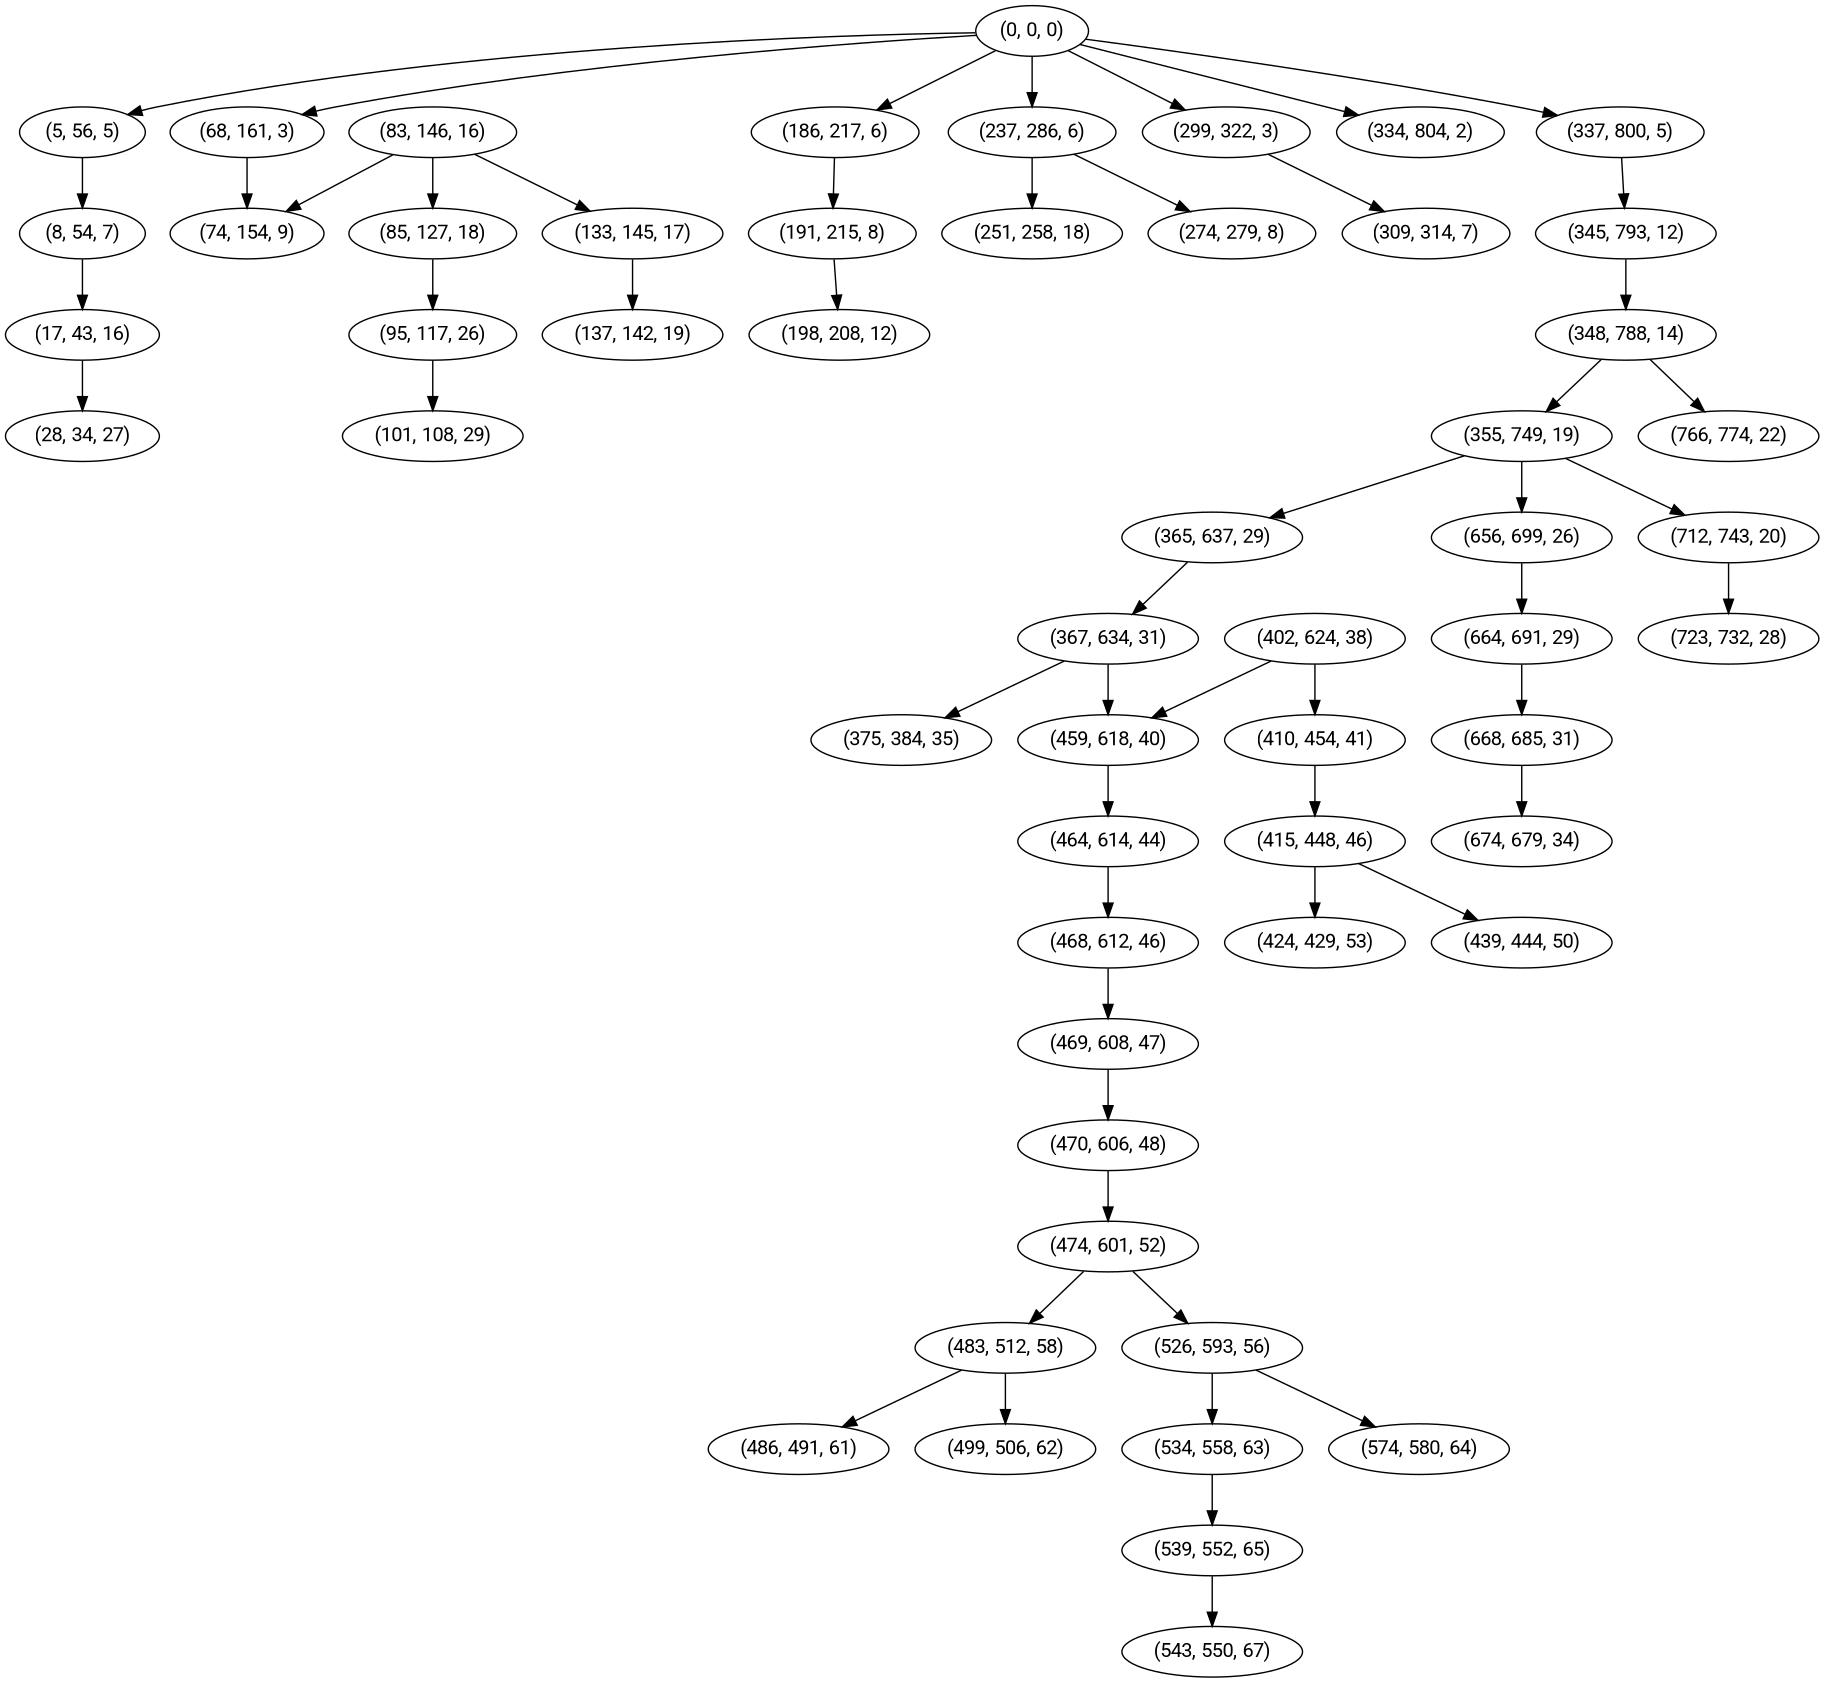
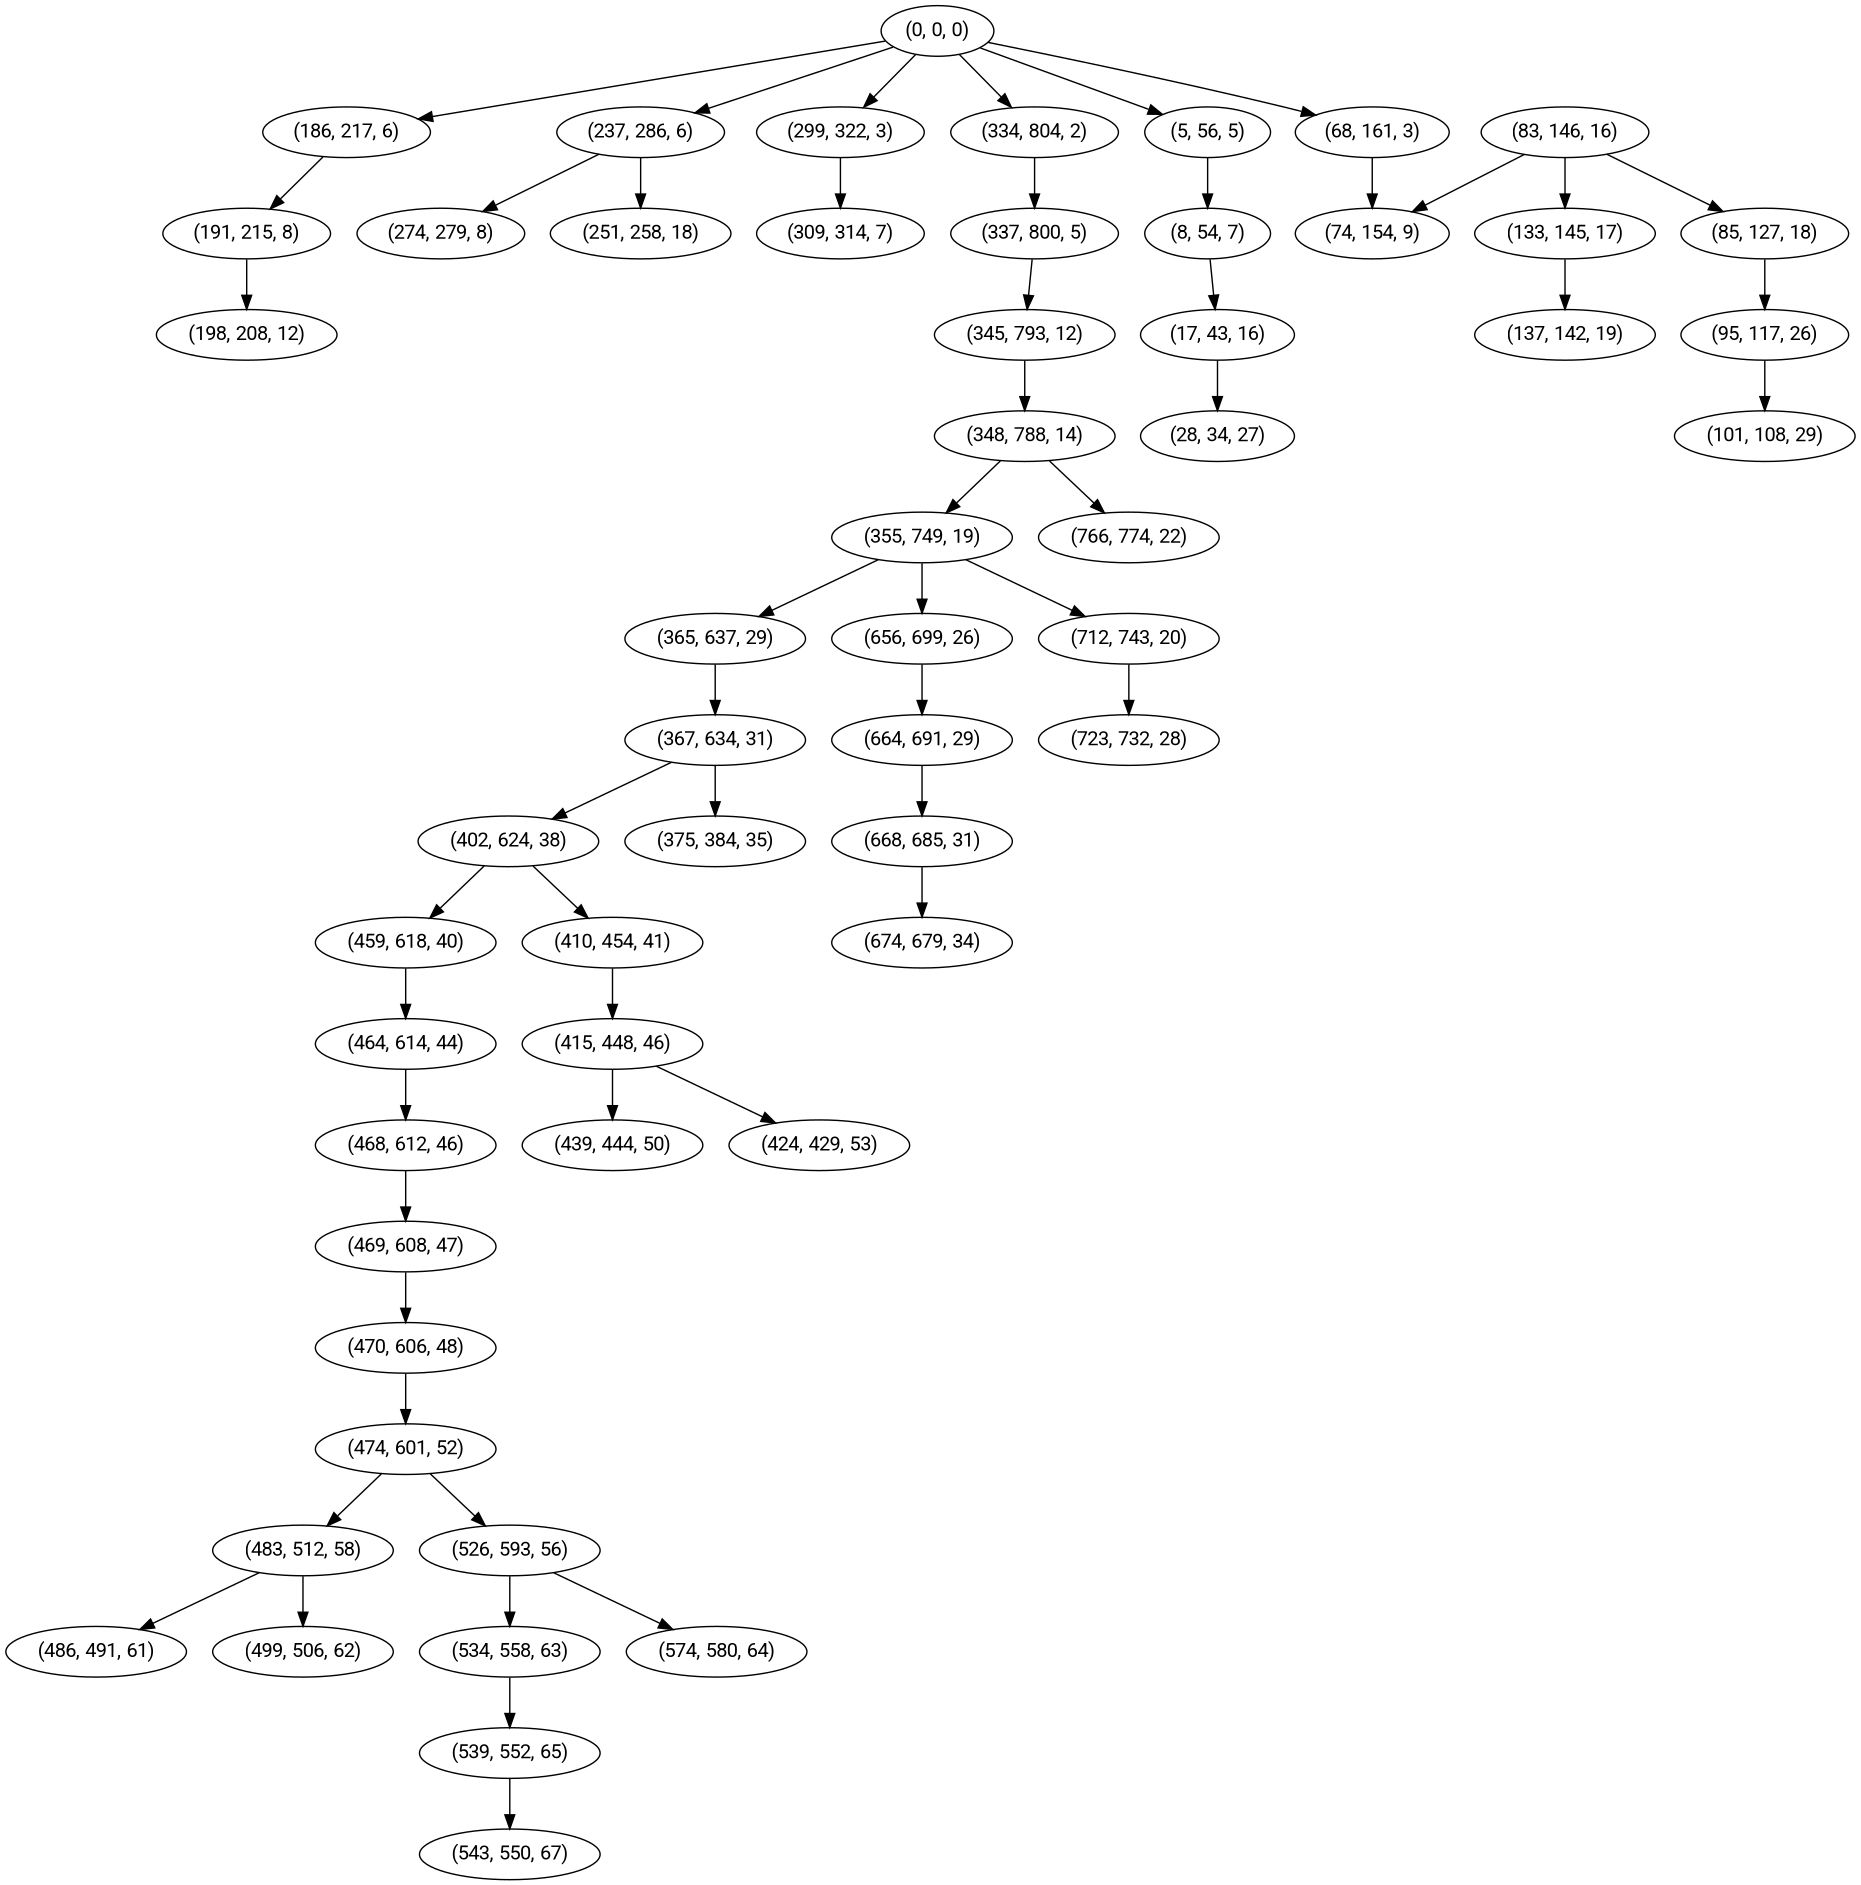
edge "(0, 0, 0)" -> "(337, 800, 5)": now "(334, 804, 2)" -> "(337, 800, 5)"
edge "(367, 634, 31)" -> "(459, 618, 40)": now "(367, 634, 31)" -> "(402, 624, 38)"
